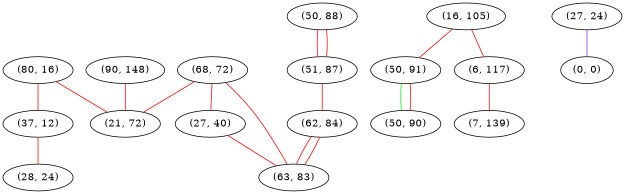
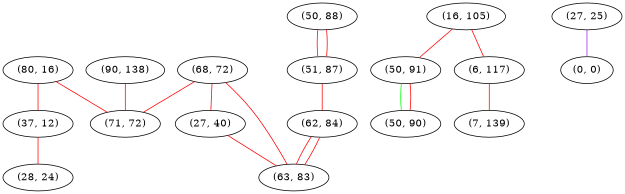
node "(27, 24)": label "(27, 24)" -> "(27, 25)"
node "(90, 148)": label "(90, 148)" -> "(90, 138)"
node "(21, 72)": label "(21, 72)" -> "(71, 72)"
